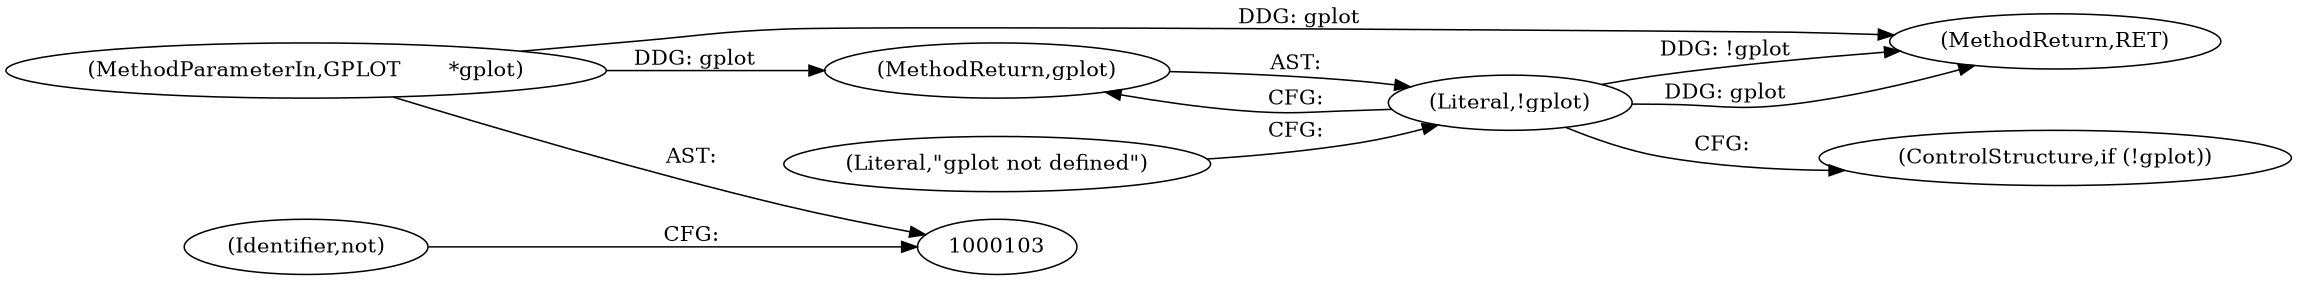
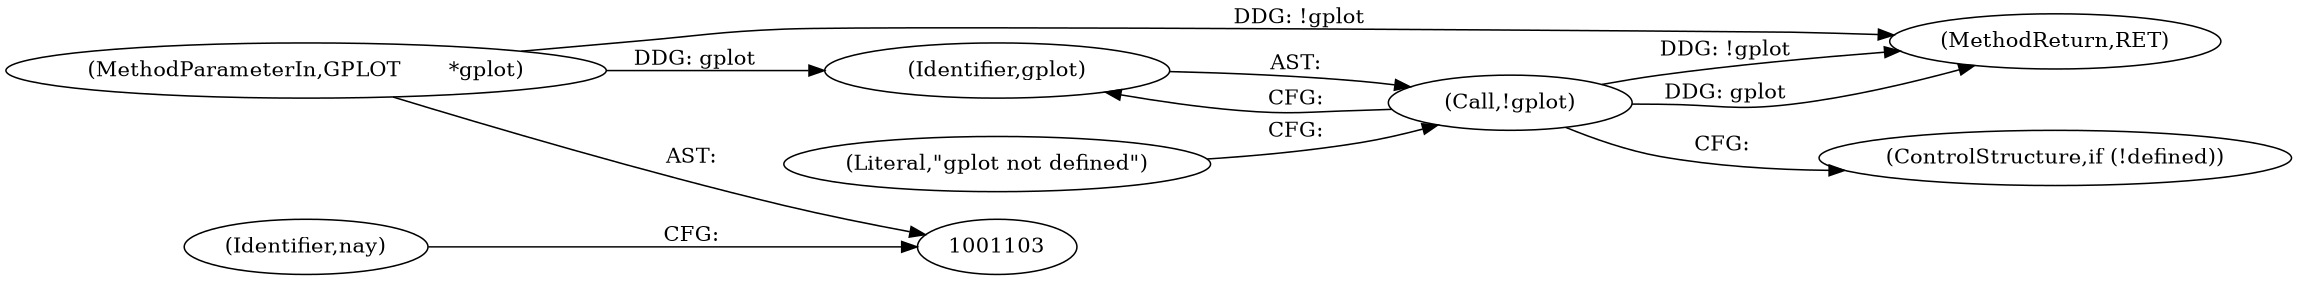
edge "(MethodParameterIn,GPLOT       *gplot)" -> "(MethodReturn,RET)": label "DDG: gplot" -> "DDG: !gplot"
node "(MethodReturn,gplot)": label "(MethodReturn,gplot)" -> "(Identifier,gplot)"
node "(Literal,!gplot)": label "(Literal,!gplot)" -> "(Call,!gplot)"
node "(ControlStructure,if (!gplot))": label "(ControlStructure,if (!gplot))" -> "(ControlStructure,if (!defined))"
node "(Identifier,not)": label "(Identifier,not)" -> "(Identifier,nay)"
node "1000103": label "1000103" -> "1001103"
